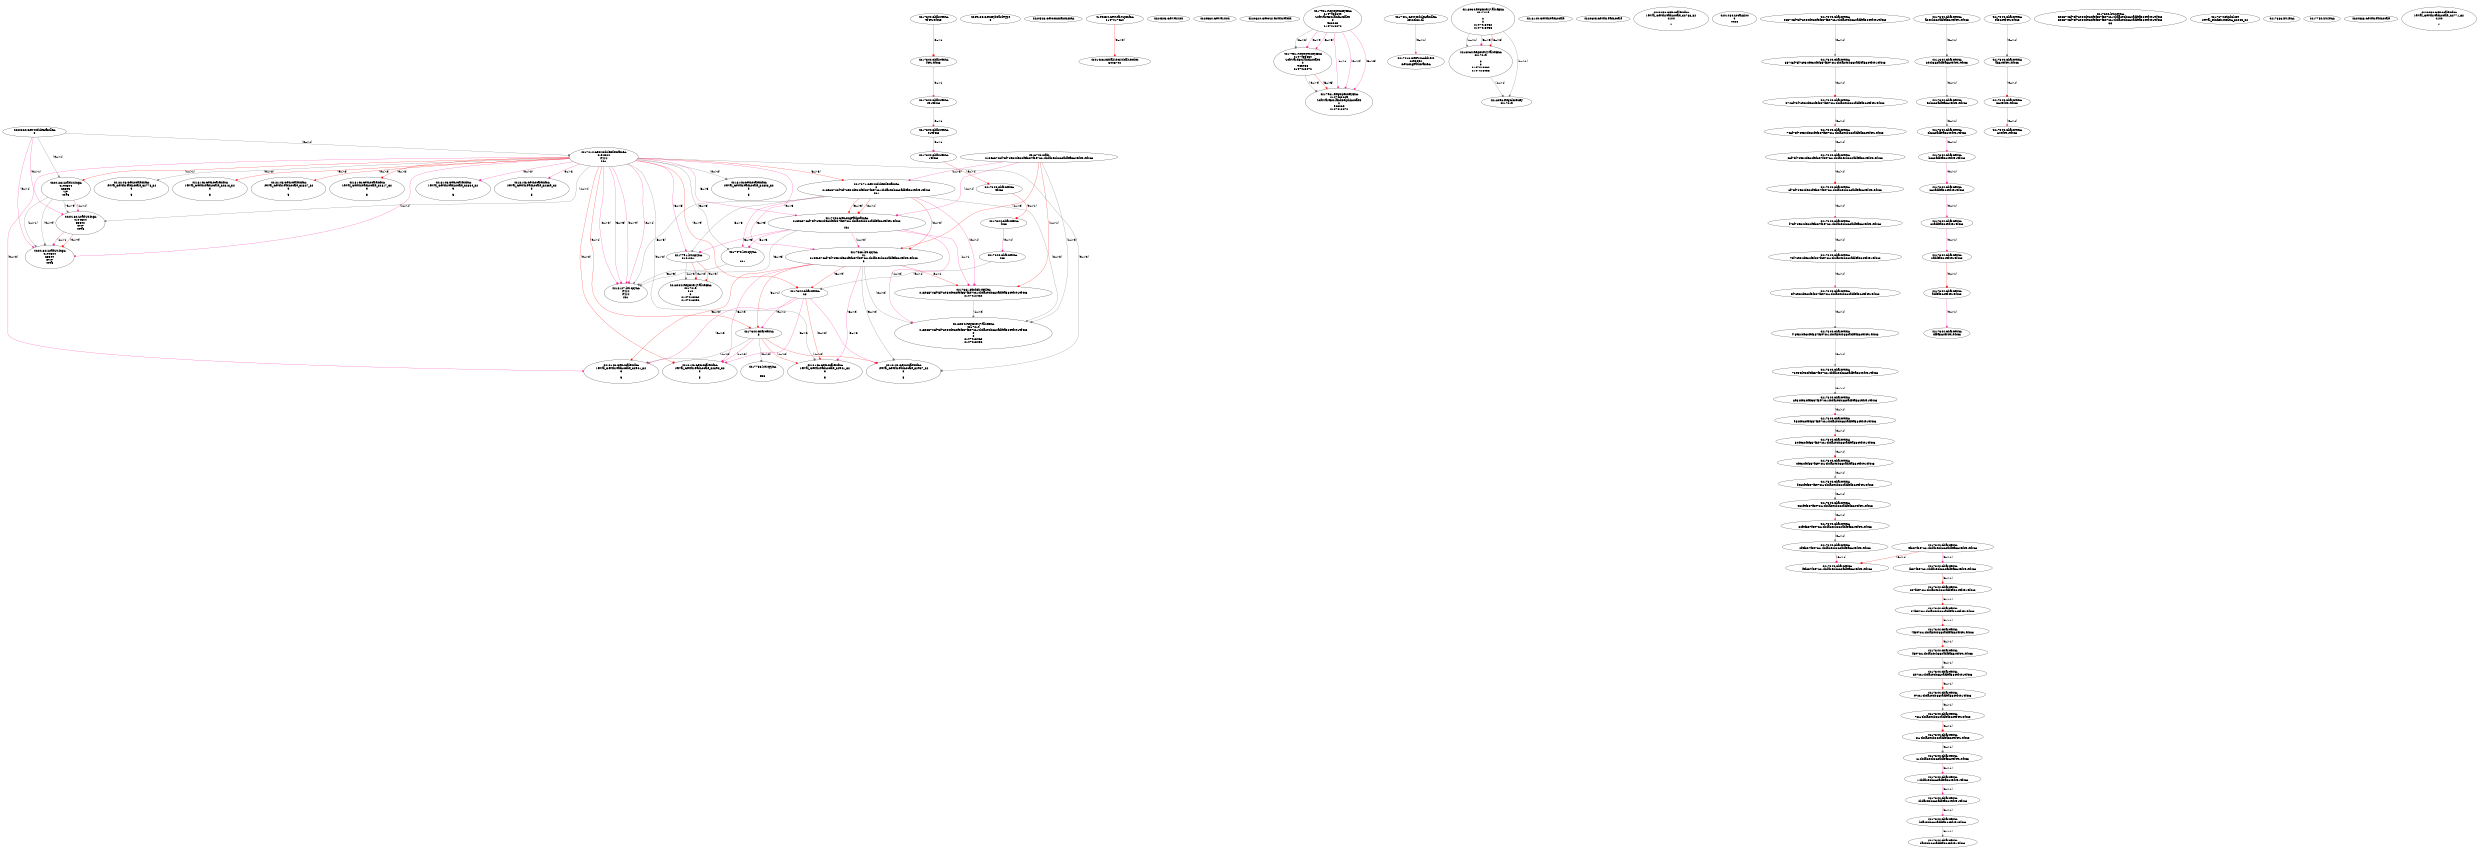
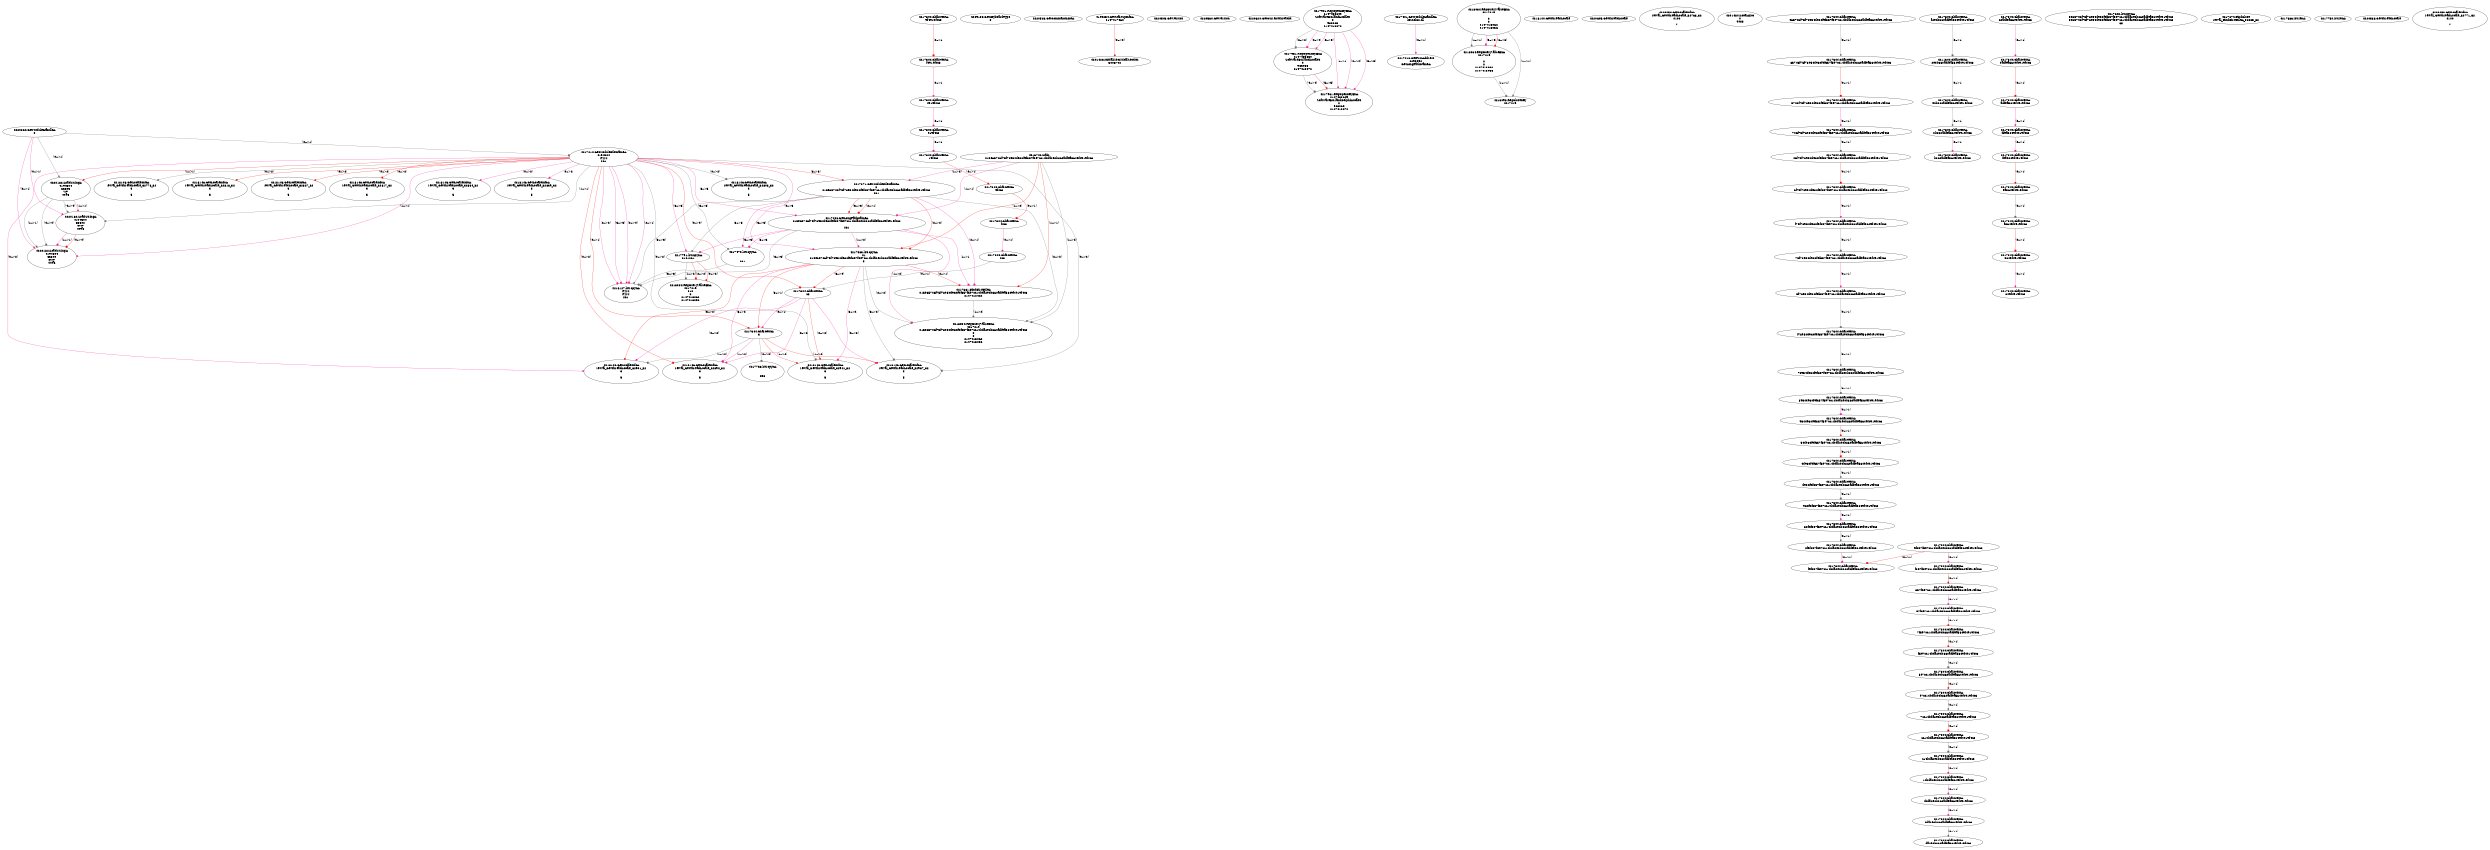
node "4217344.CharNextA fea5649f4919f4c3": added
edge "4217214.GetModuleFileNameA 4194304 PZM 261" -> "4218146.GetLocaleInfoA retval_GetThreadLocale_32834_32 3 5": arrowhead box -> diamond
node "4217344.CharNextA 860adfea5649f4919f4c3": removed
edge "4217344.CharNextA 357f5e7cc14bda2e0b860adfea5649f4919f4c3" -> "4217344.CharNextA 57f5e7cc14bda2e0b860adfea5649f4919f4c3": color red -> deeppink
